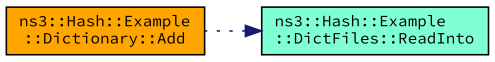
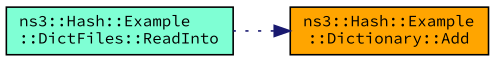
edge "ns3::Hash::Example ::Dictionary::Add" -> "ns3::Hash::Example ::DictFiles::ReadInto": reversed
